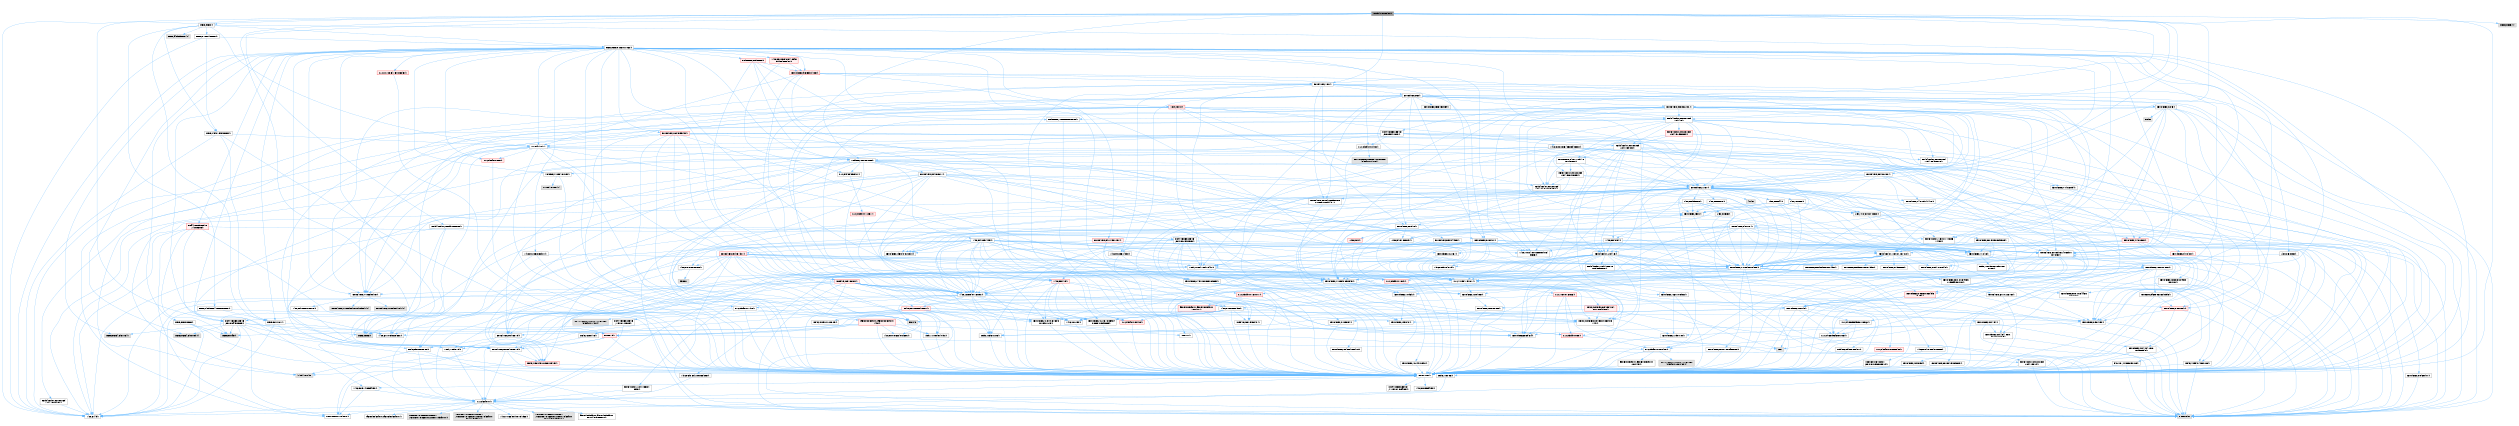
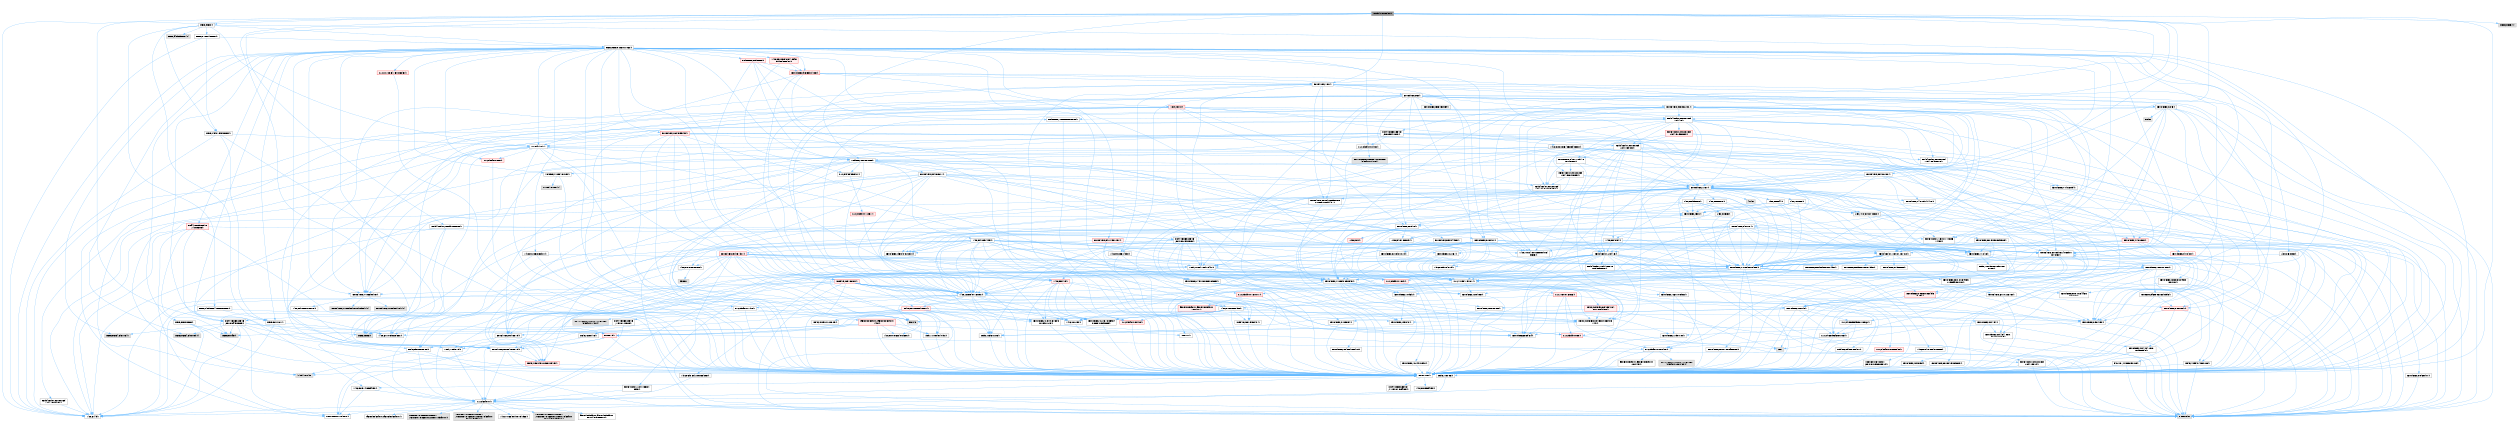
edge "Templates/Sorting.h" -> "Templates/Less.h": reversed
node "Templates/FunctionFwd.h": added
node "Templates/IsPolymorphic.h": removed
edge "Misc/StringBuilder.h" -> "Templates/IsArrayOrRefOf TypeByPredicate.h": now "Templates/IdentityFunctor.h" -> "Templates/IsArrayOrRefOf TypeByPredicate.h"
edge "Templates/IsPointer.h" -> "Templates/IsPODType.h": now "Templates/UnrealTypeTraits.h" -> "Templates/IsPODType.h"
